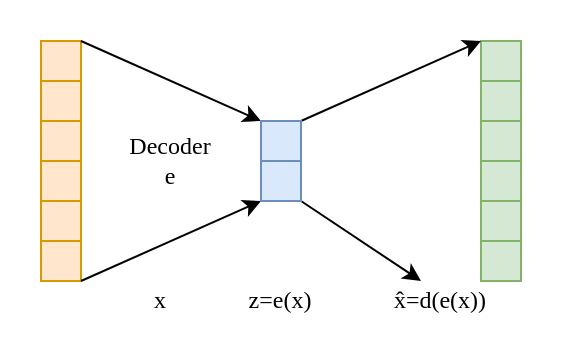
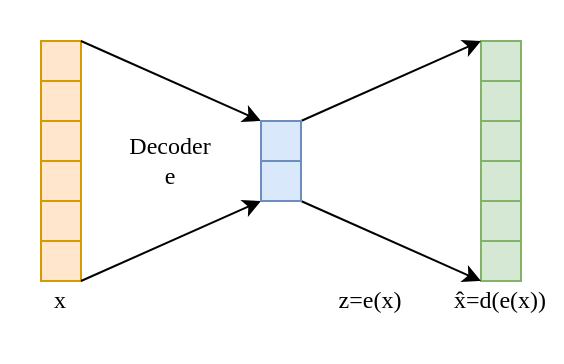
node "x": moved (161, 301) -> (61, 301)
node "z=e(x)": moved (281, 301) -> (371, 301)
node "x̂=d(e(x))": moved (441, 301) -> (501, 301)
